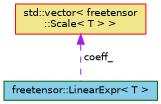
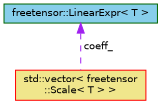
edge "freetensor::LinearExpr< T >" -> "std::vector< freetensor ::Scale< T > >": reversed
